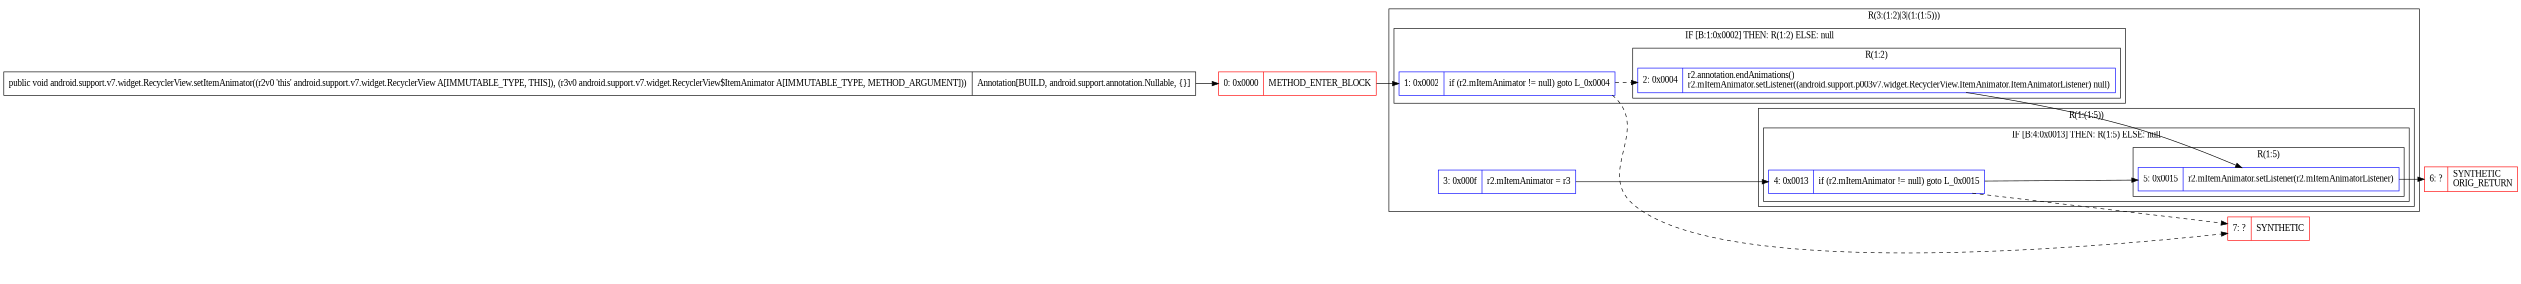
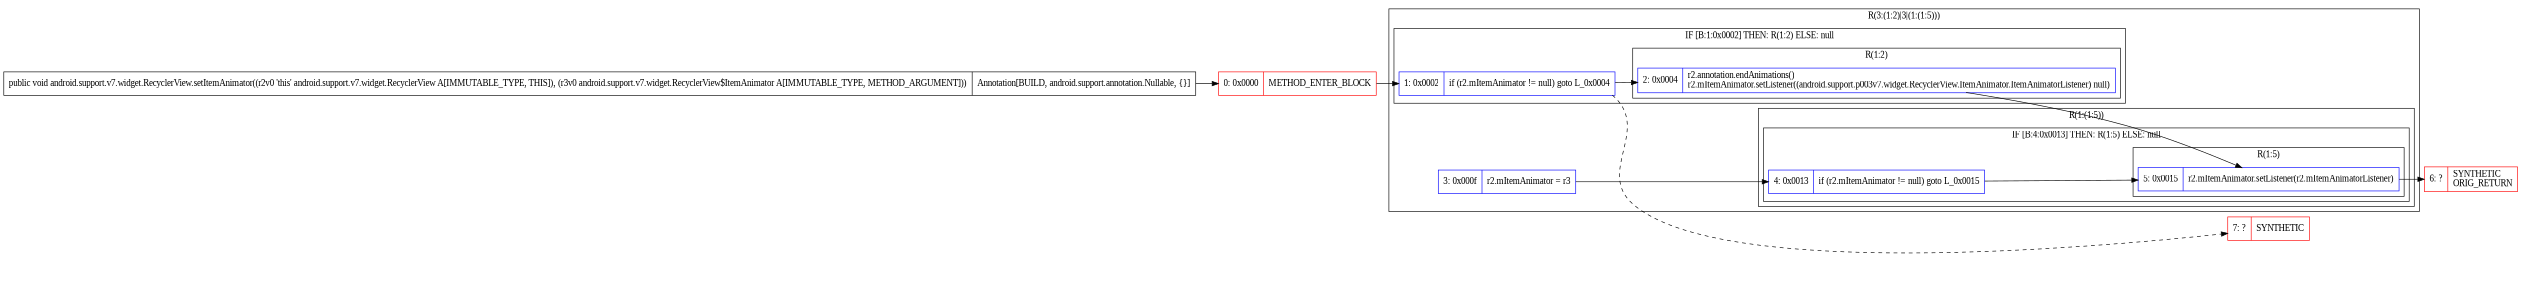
edge "1: 0x0002" -> "2: 0x0004": style dashed -> solid
edge "4: 0x0013" -> "7: ?": removed
